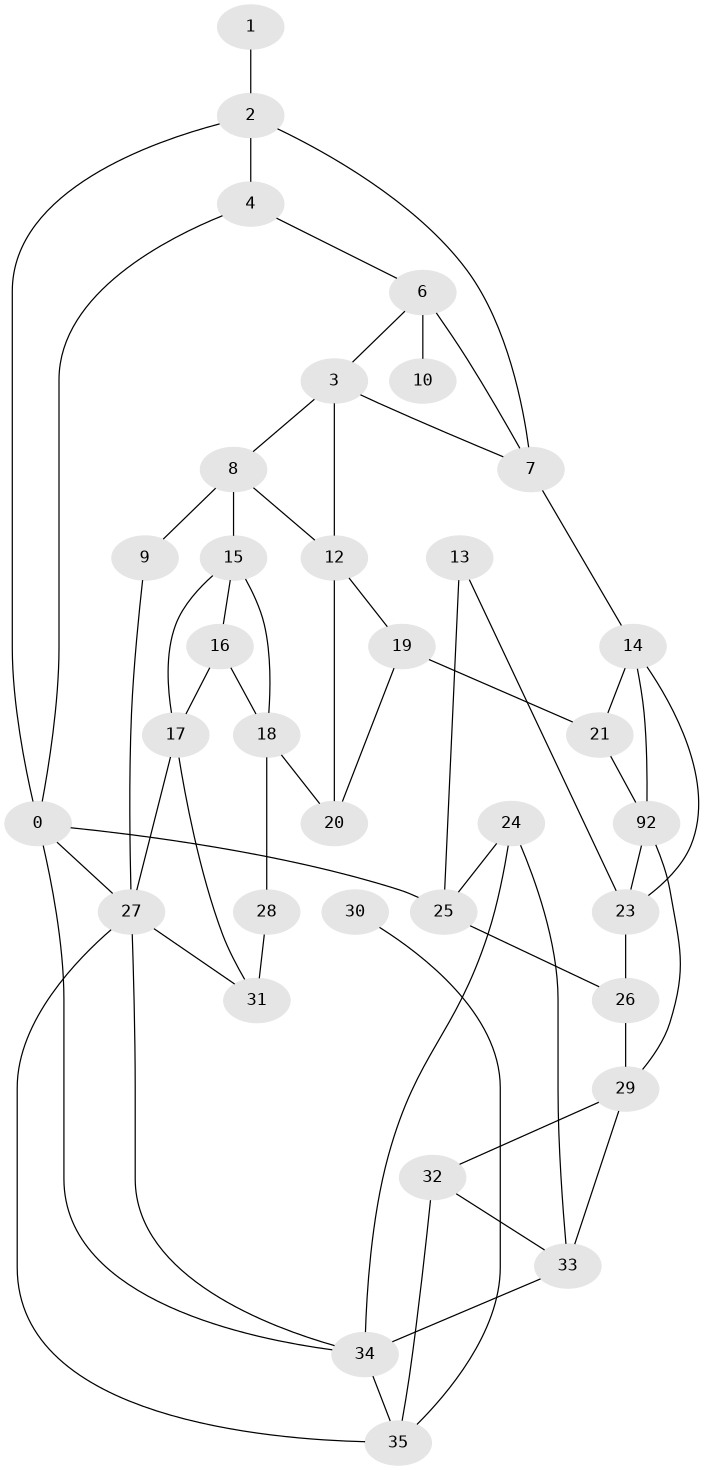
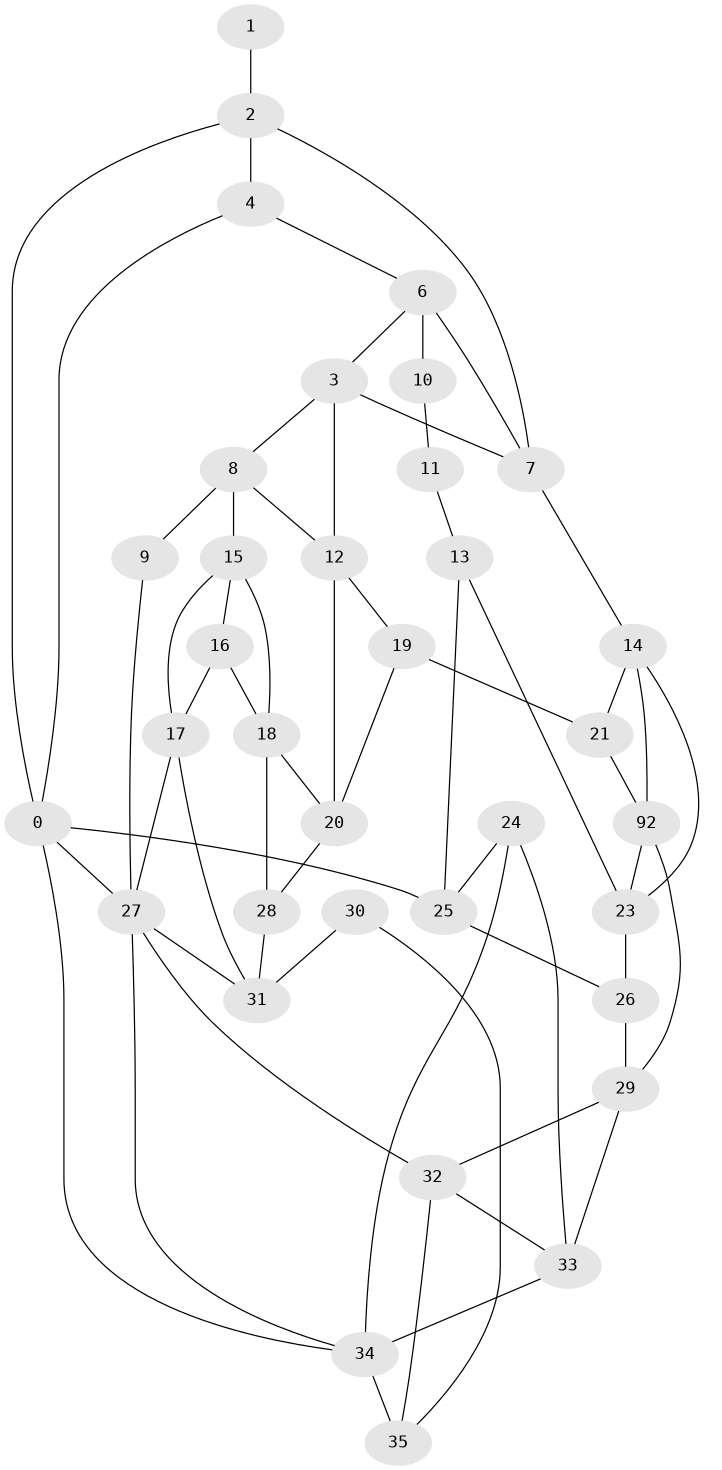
node "11": added
edge "20" -- "28": added
edge "30" -- "31": added
edge "27" -- "35": now "27" -- "32"
